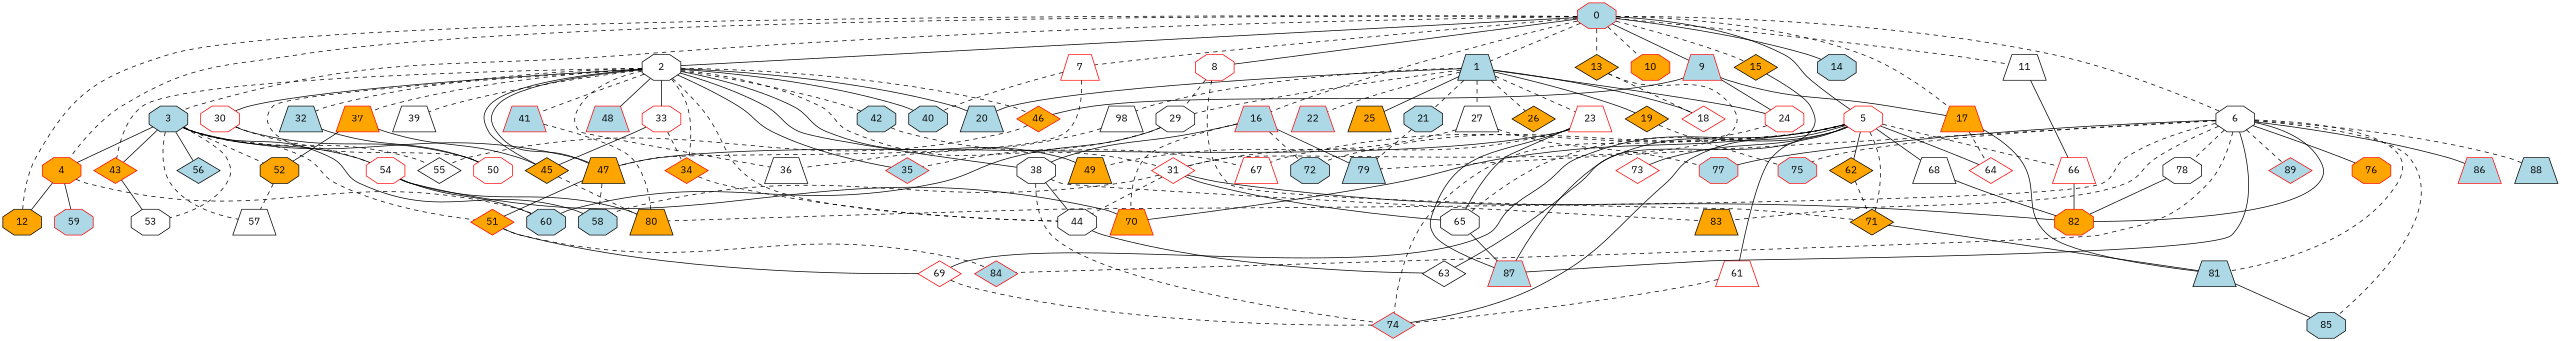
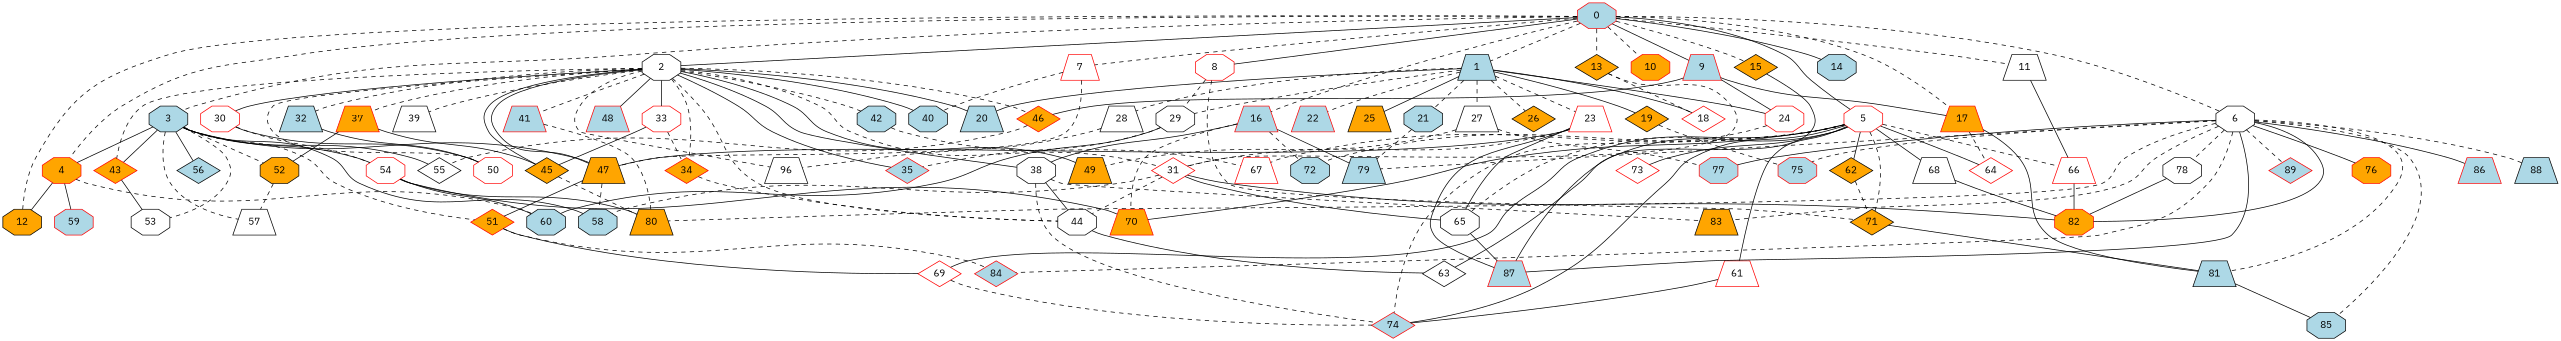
node "98": label "98" -> "28"
edge "3" -- "55": style dashed -> solid
node "36": label "36" -> "96"
edge "61" -- "74": style dashed -> solid
